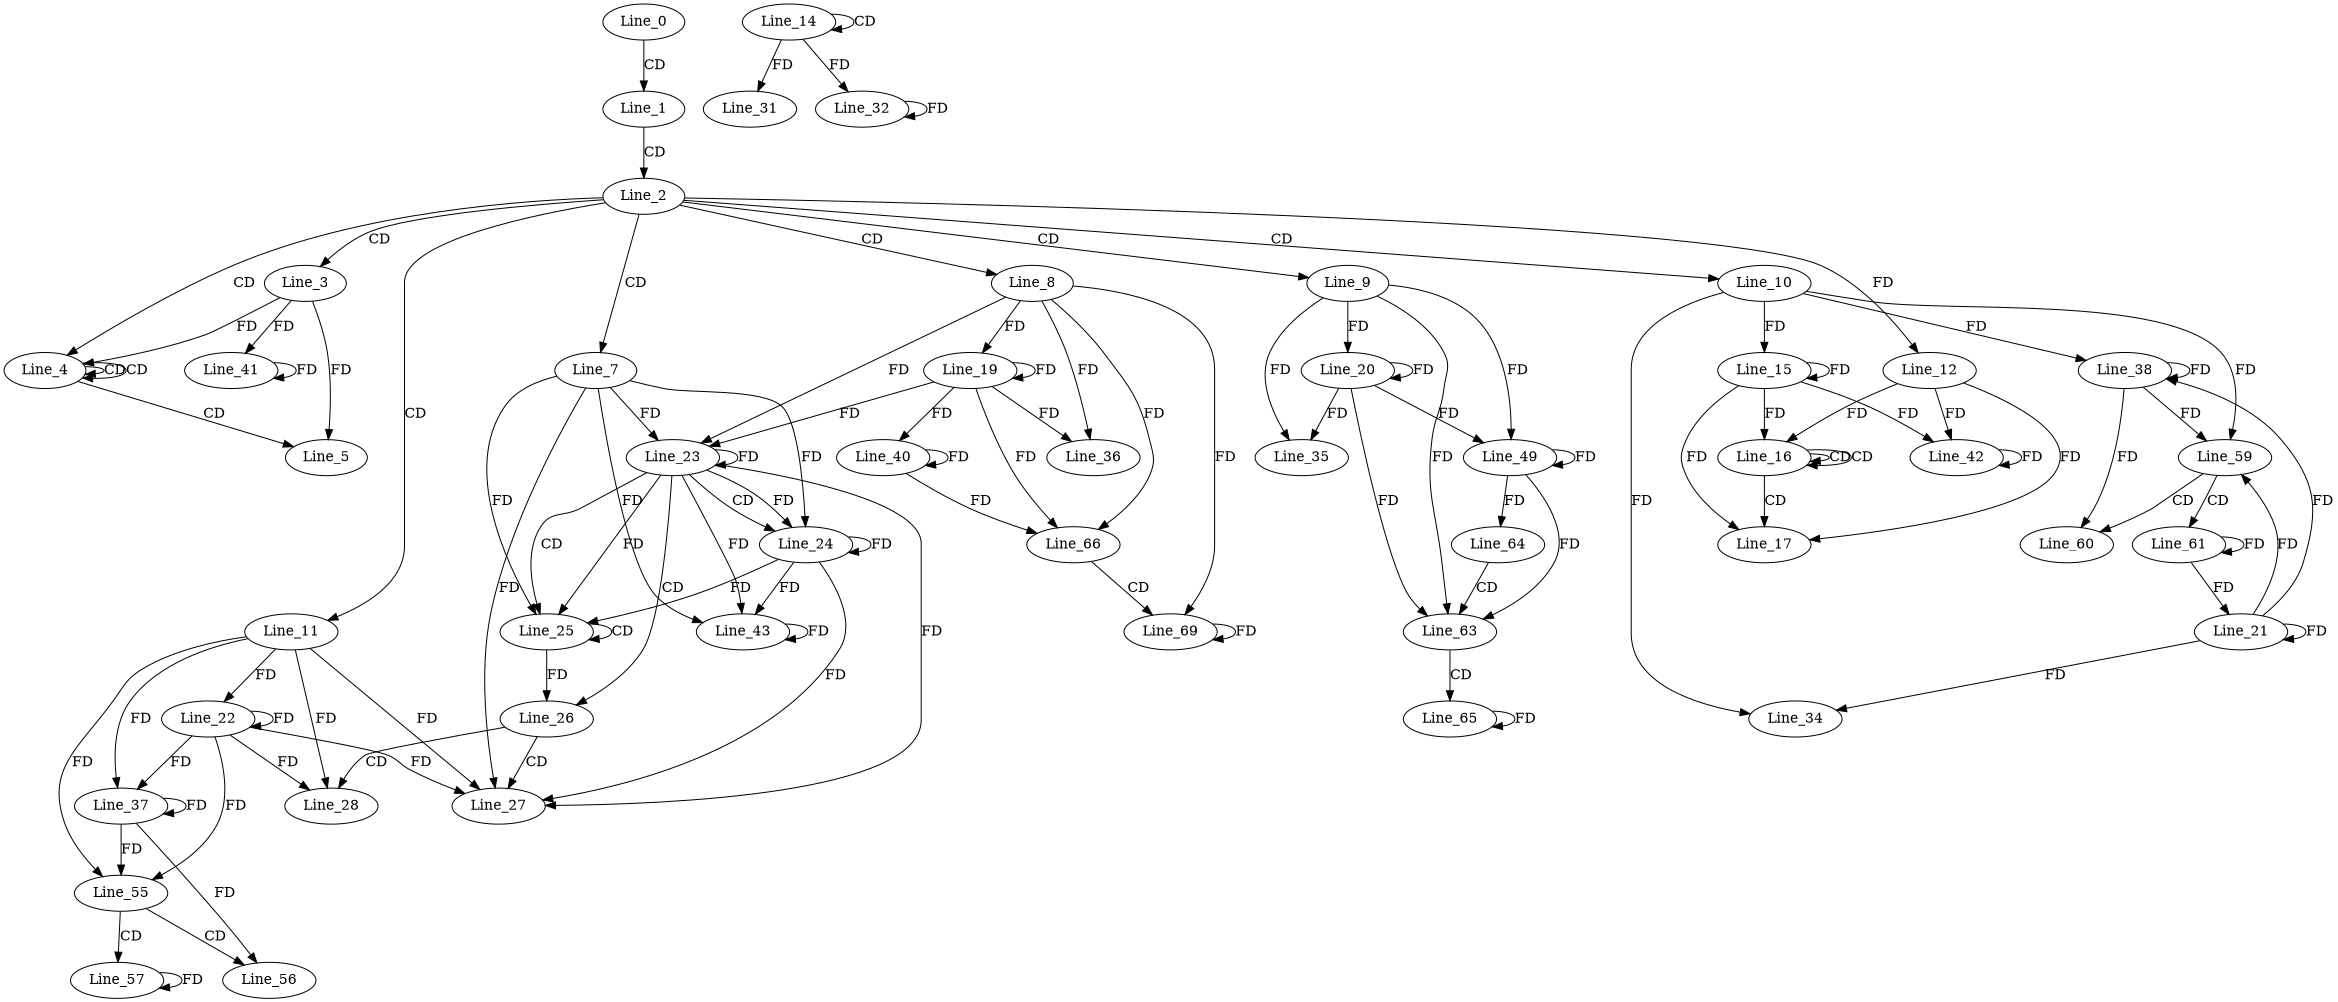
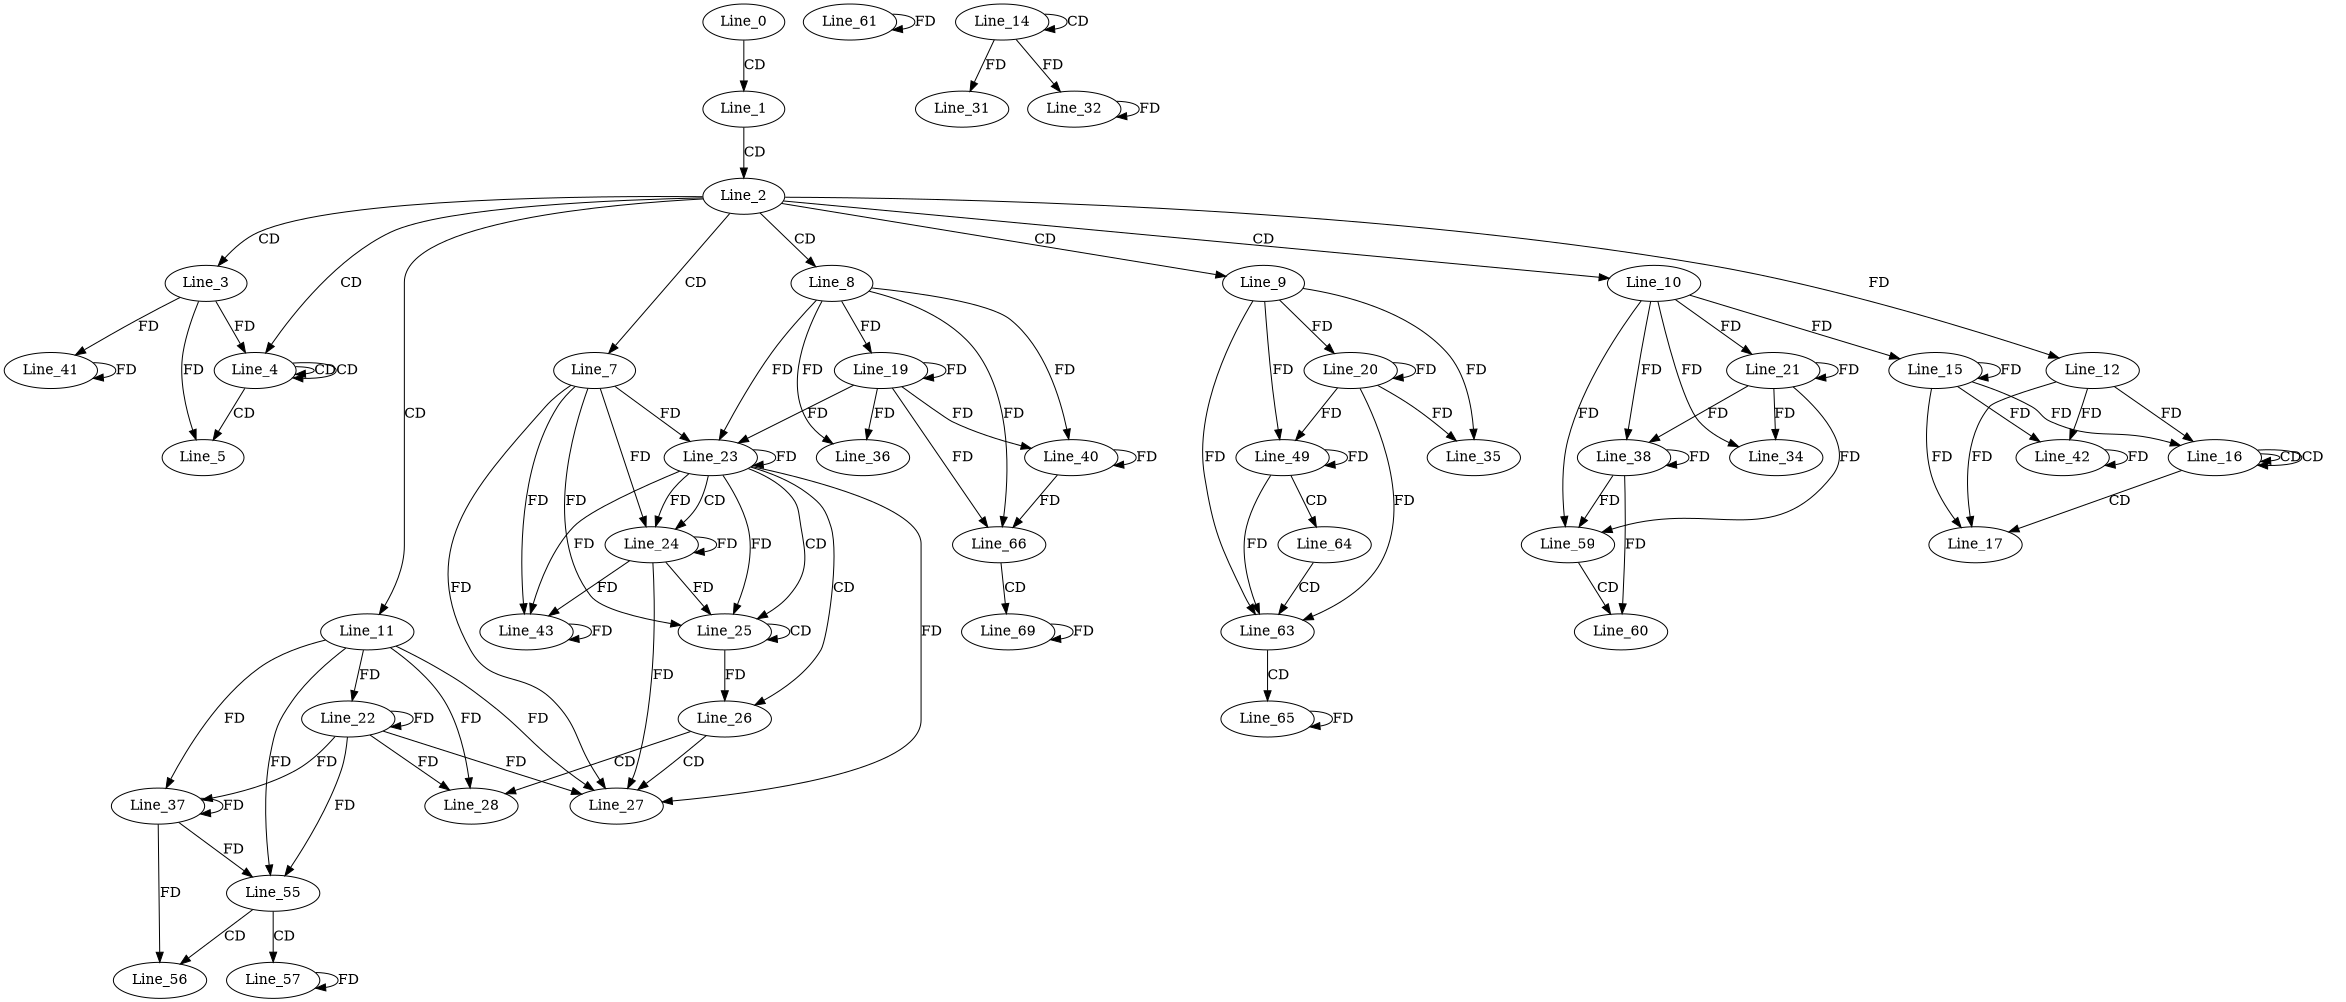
edge "Line_8" -> "Line_69": now "Line_8" -> "Line_40"
edge "Line_59" -> "Line_61": removed, label "CD"
edge "Line_49" -> "Line_64": label "FD" -> "CD"
edge "Line_61" -> "Line_21": now "Line_10" -> "Line_21"
